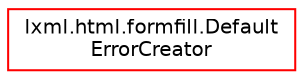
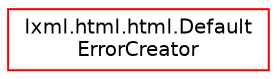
node "lxml.html.formfill.Default ErrorCreator": label "lxml.html.formfill.Default ErrorCreator" -> "lxml.html.html.Default ErrorCreator"
